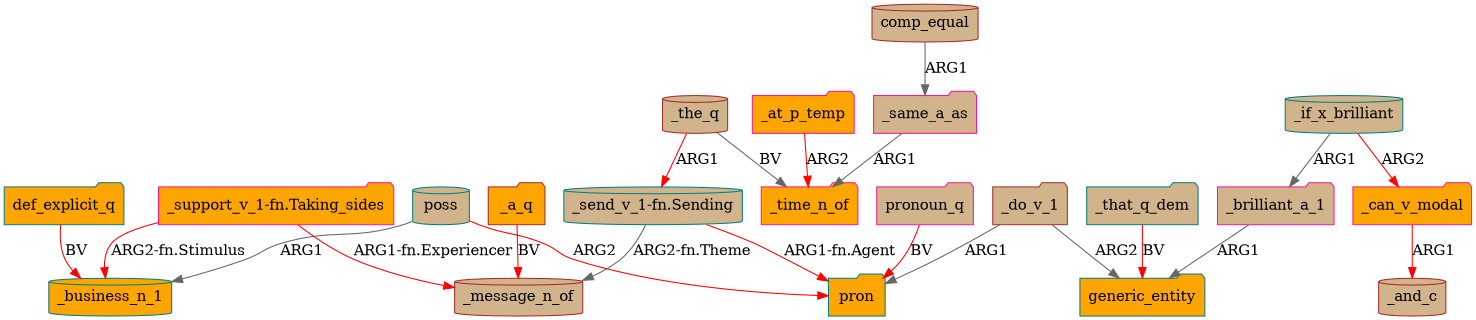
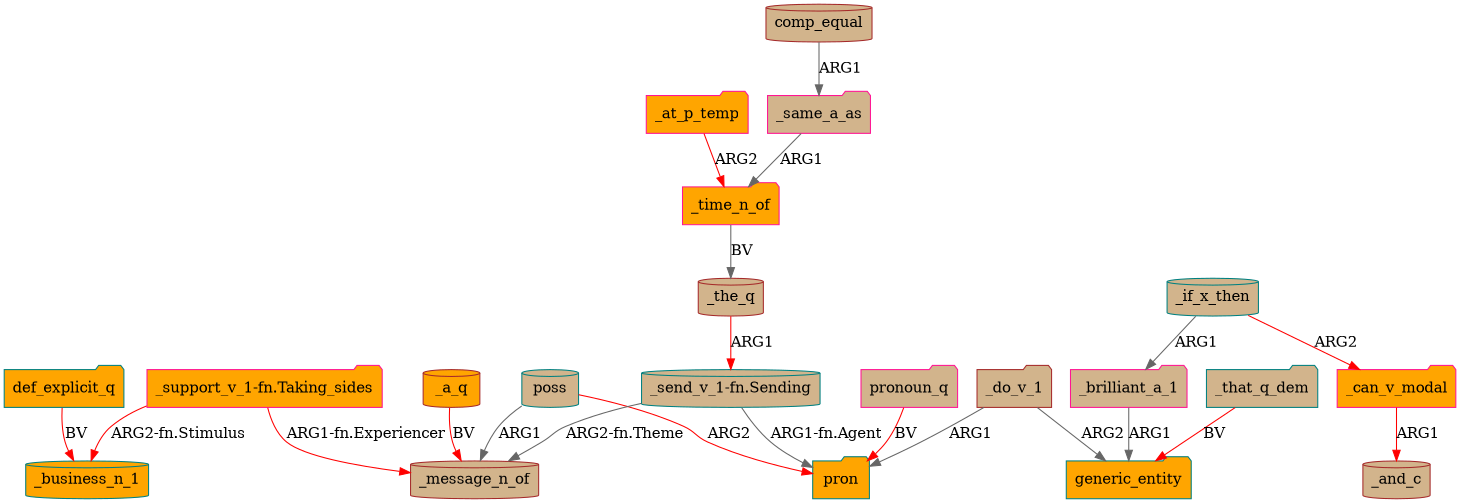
node "_if_x_brilliant": label "_if_x_brilliant" -> "_if_x_then"
edge "_the_q" -> "_time_n_of": reversed
node "_a_q": shape folder -> cylinder
edge "poss" -> "_business_n_1": now "poss" -> "_message_n_of"
edge "_send_v_1-fn.Sending" -> "pron": color red -> gray40
